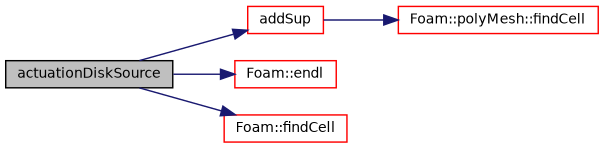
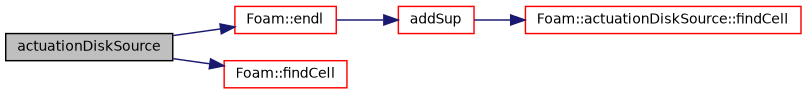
node "Foam::polyMesh::findCell": label "Foam::polyMesh::findCell" -> "Foam::actuationDiskSource::findCell"
edge "actuationDiskSource" -> "addSup": now "Foam::endl" -> "addSup"
